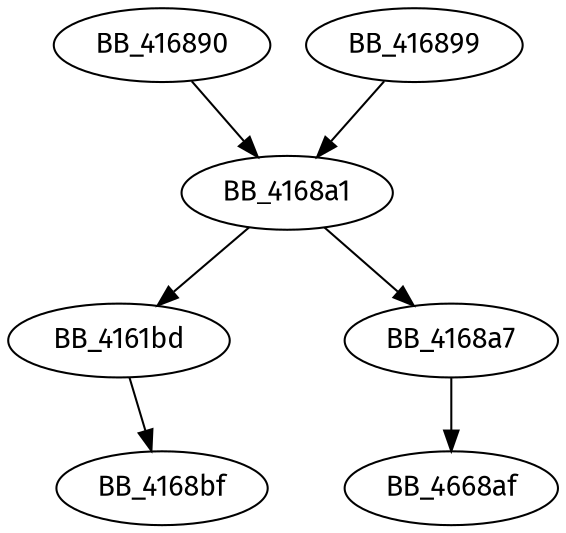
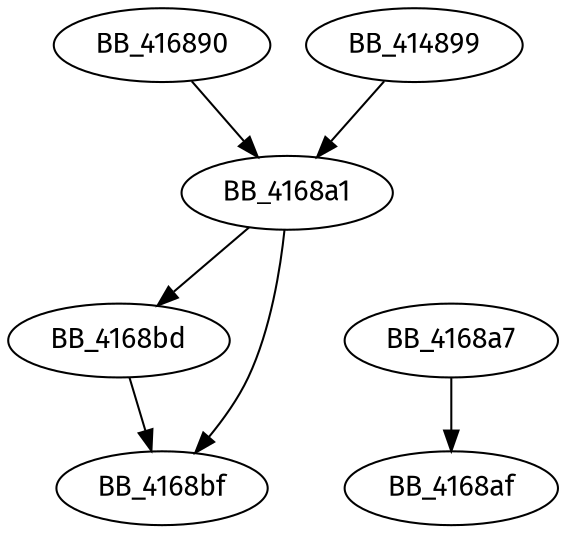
node "BB_416899": label "BB_416899" -> "BB_414899"
edge "BB_4168a1" -> "BB_4168a7": now "BB_4168a1" -> "BB_4168bf"
node "BB_4161bd": label "BB_4161bd" -> "BB_4168bd"
node "BB_4668af": label "BB_4668af" -> "BB_4168af"
